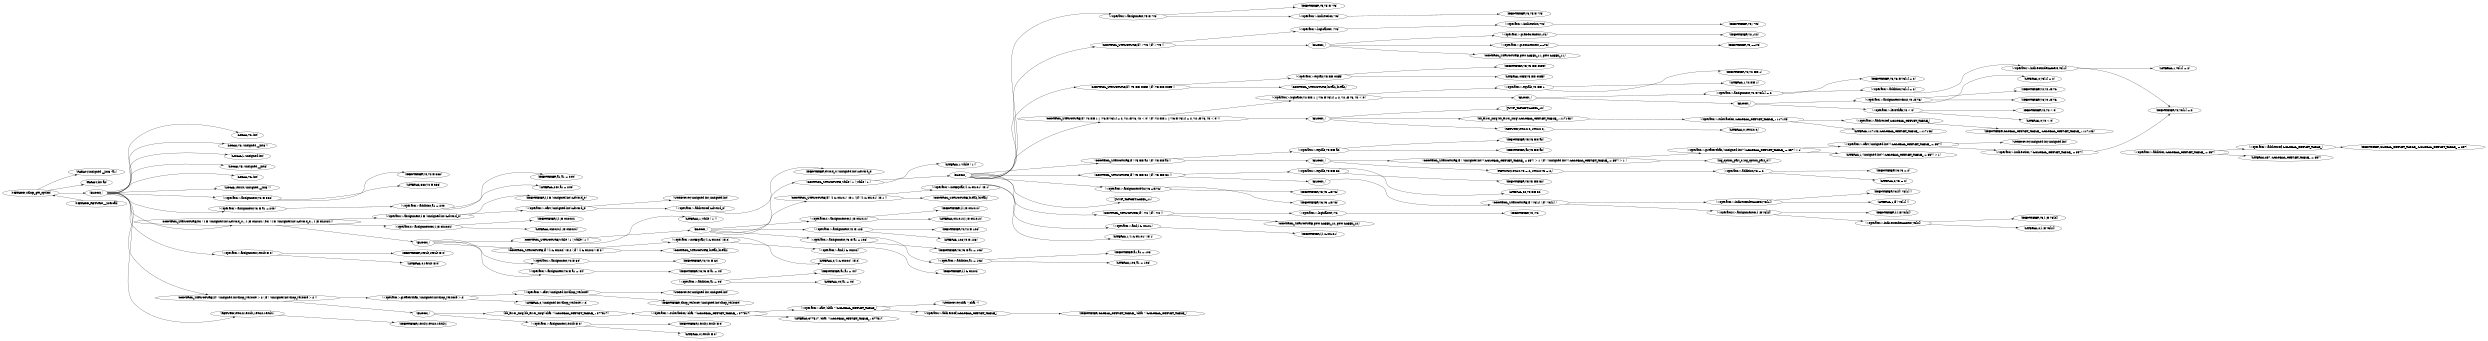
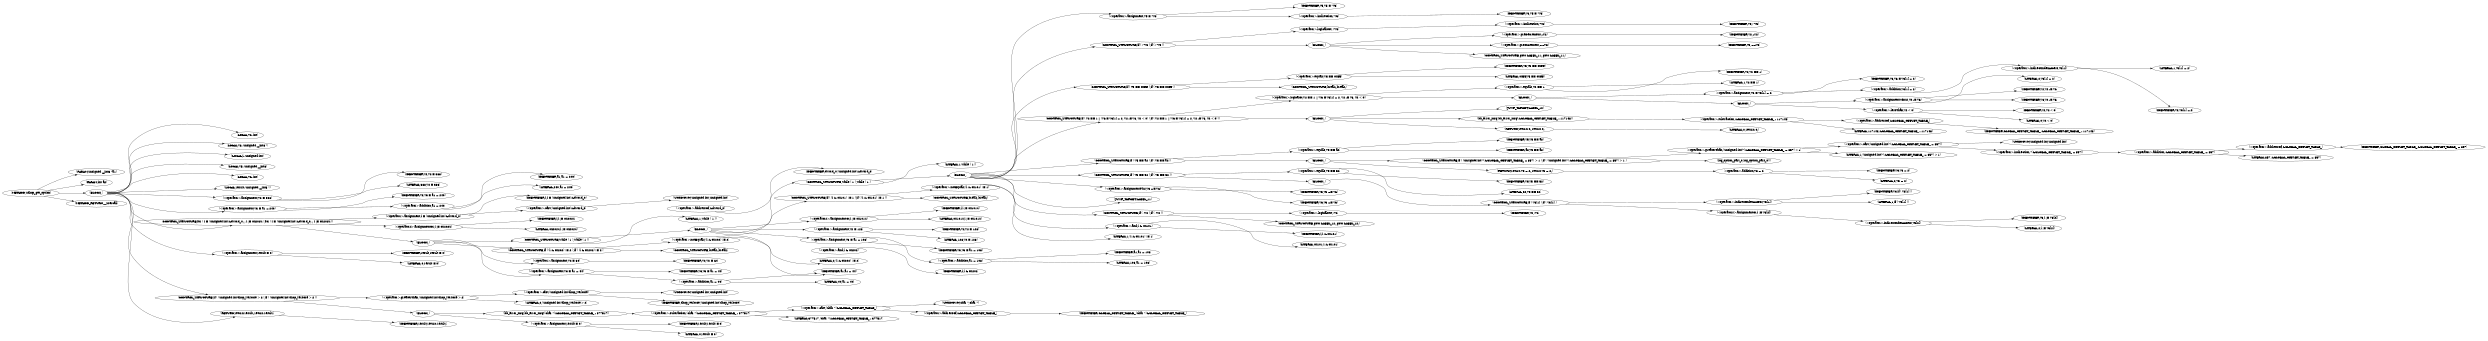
edge "(<operator>.indirection,*(&GLOBAL_OFFSET_TABLE_ + 857))" -> "(IDENTIFIER,v3,v3[1] + 2)": now "(<operator>.indirection,*(&GLOBAL_OFFSET_TABLE_ + 857))" -> "(<operator>.addition,&GLOBAL_OFFSET_TABLE_ + 857)"
node "(IDENTIFIER,v3,v3 = a1 + 240)": added
edge "(METHOD_RETURN,__usercall)" -> "(METHOD,udhcp_get_option)": reversed
edge "(<operator>.cast,(unsigned int)&dword_0)" -> "(<operator>.addressOf,&dword_0)": removed
node "(IDENTIFIER,i,i |= v3[2])": removed
node "(LITERAL,0x101,i & 0x101)": added
edge "(<operator>.notEquals,(i & 0x202) != 2)" -> "(<operator>.and,i & 0x202)": now "(<operator>.notEquals,(i & 0x202) != 2)" -> "(IDENTIFIER,a1,a1 + 44)"
edge "(<operator>.assignment,v3 = a1 + 44)" -> "(<operator>.addition,a1 + 44)": added
